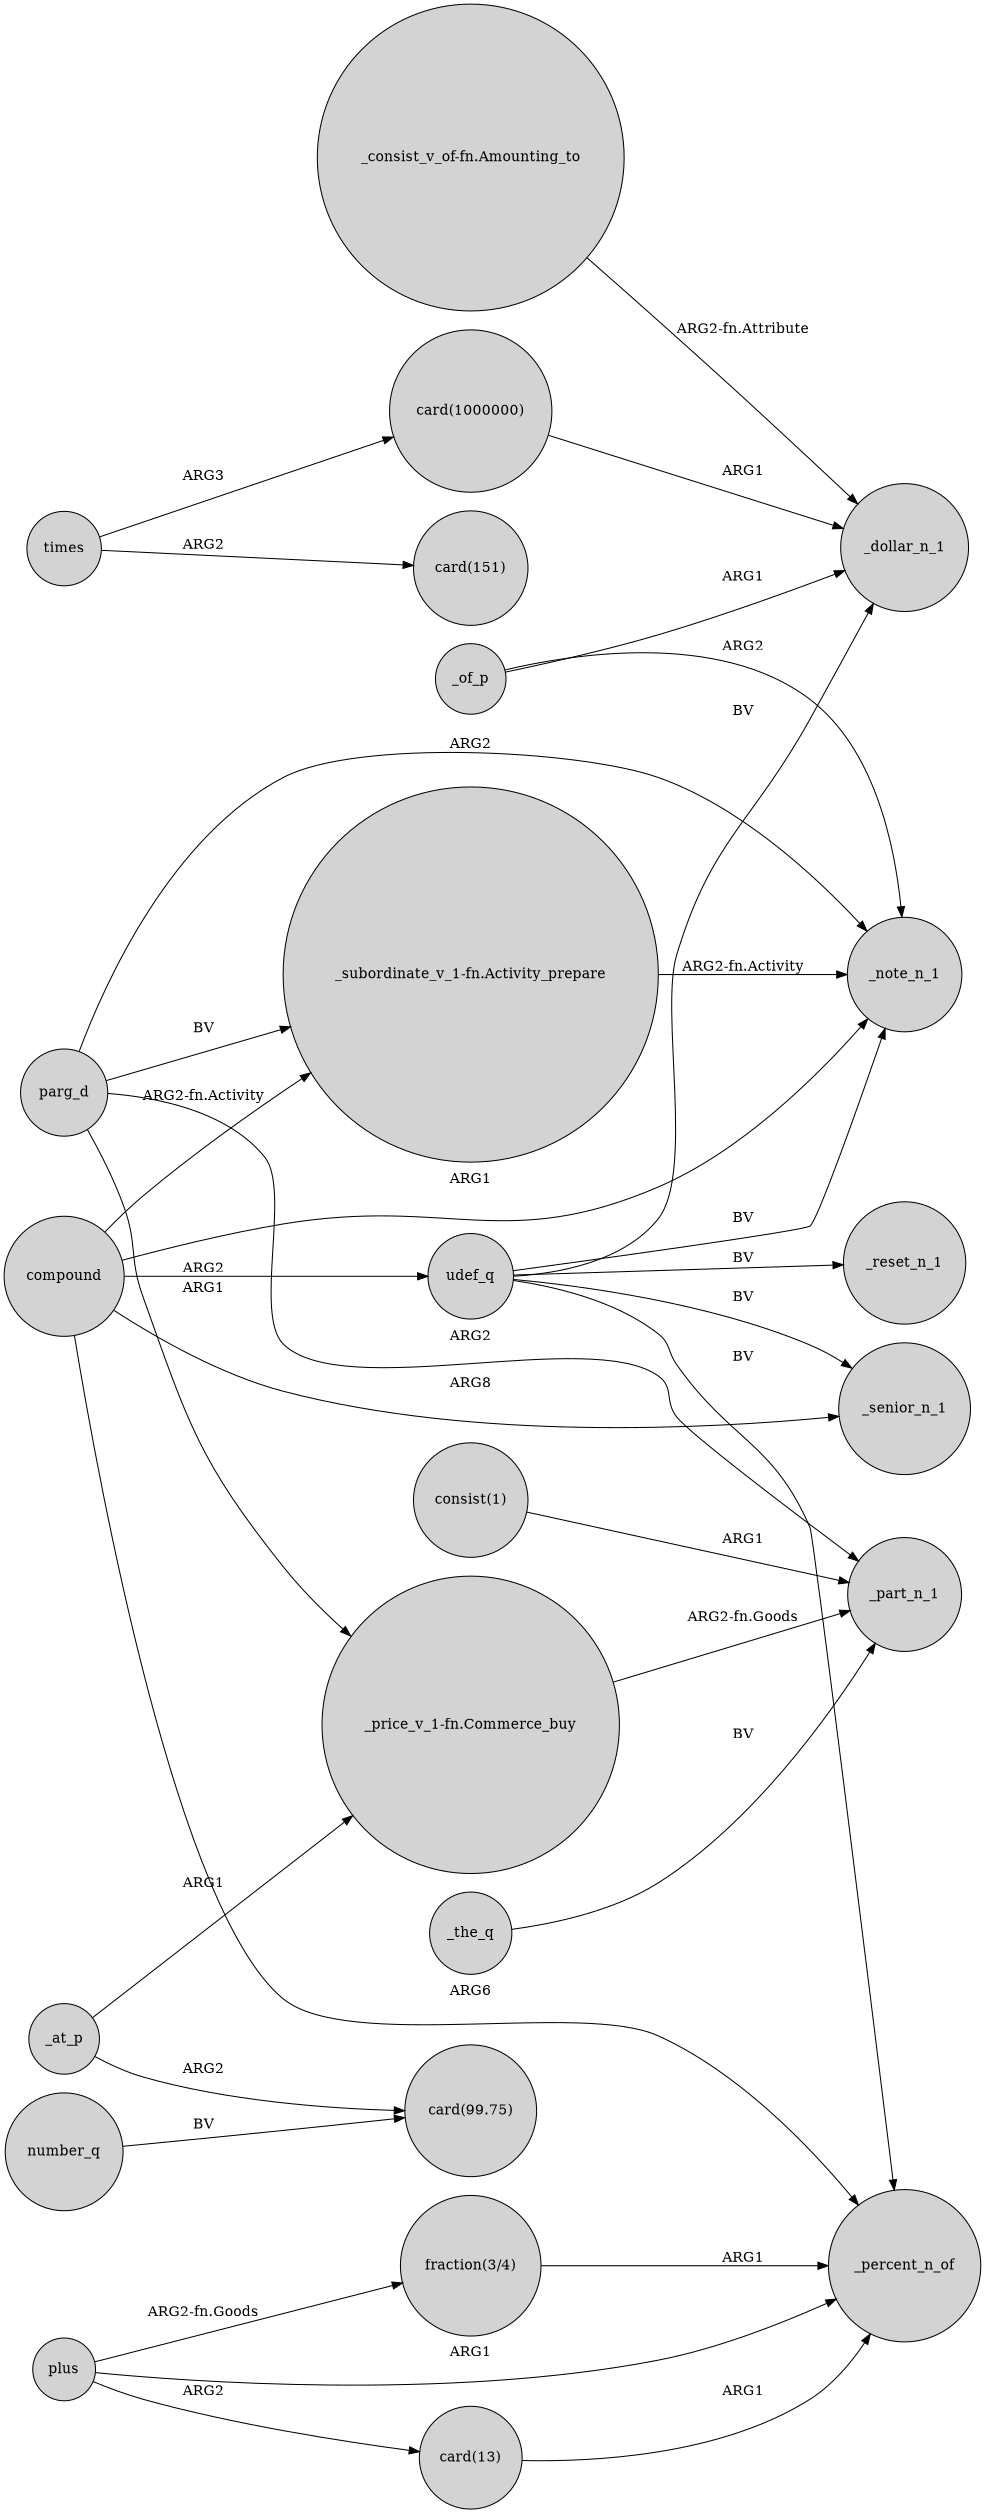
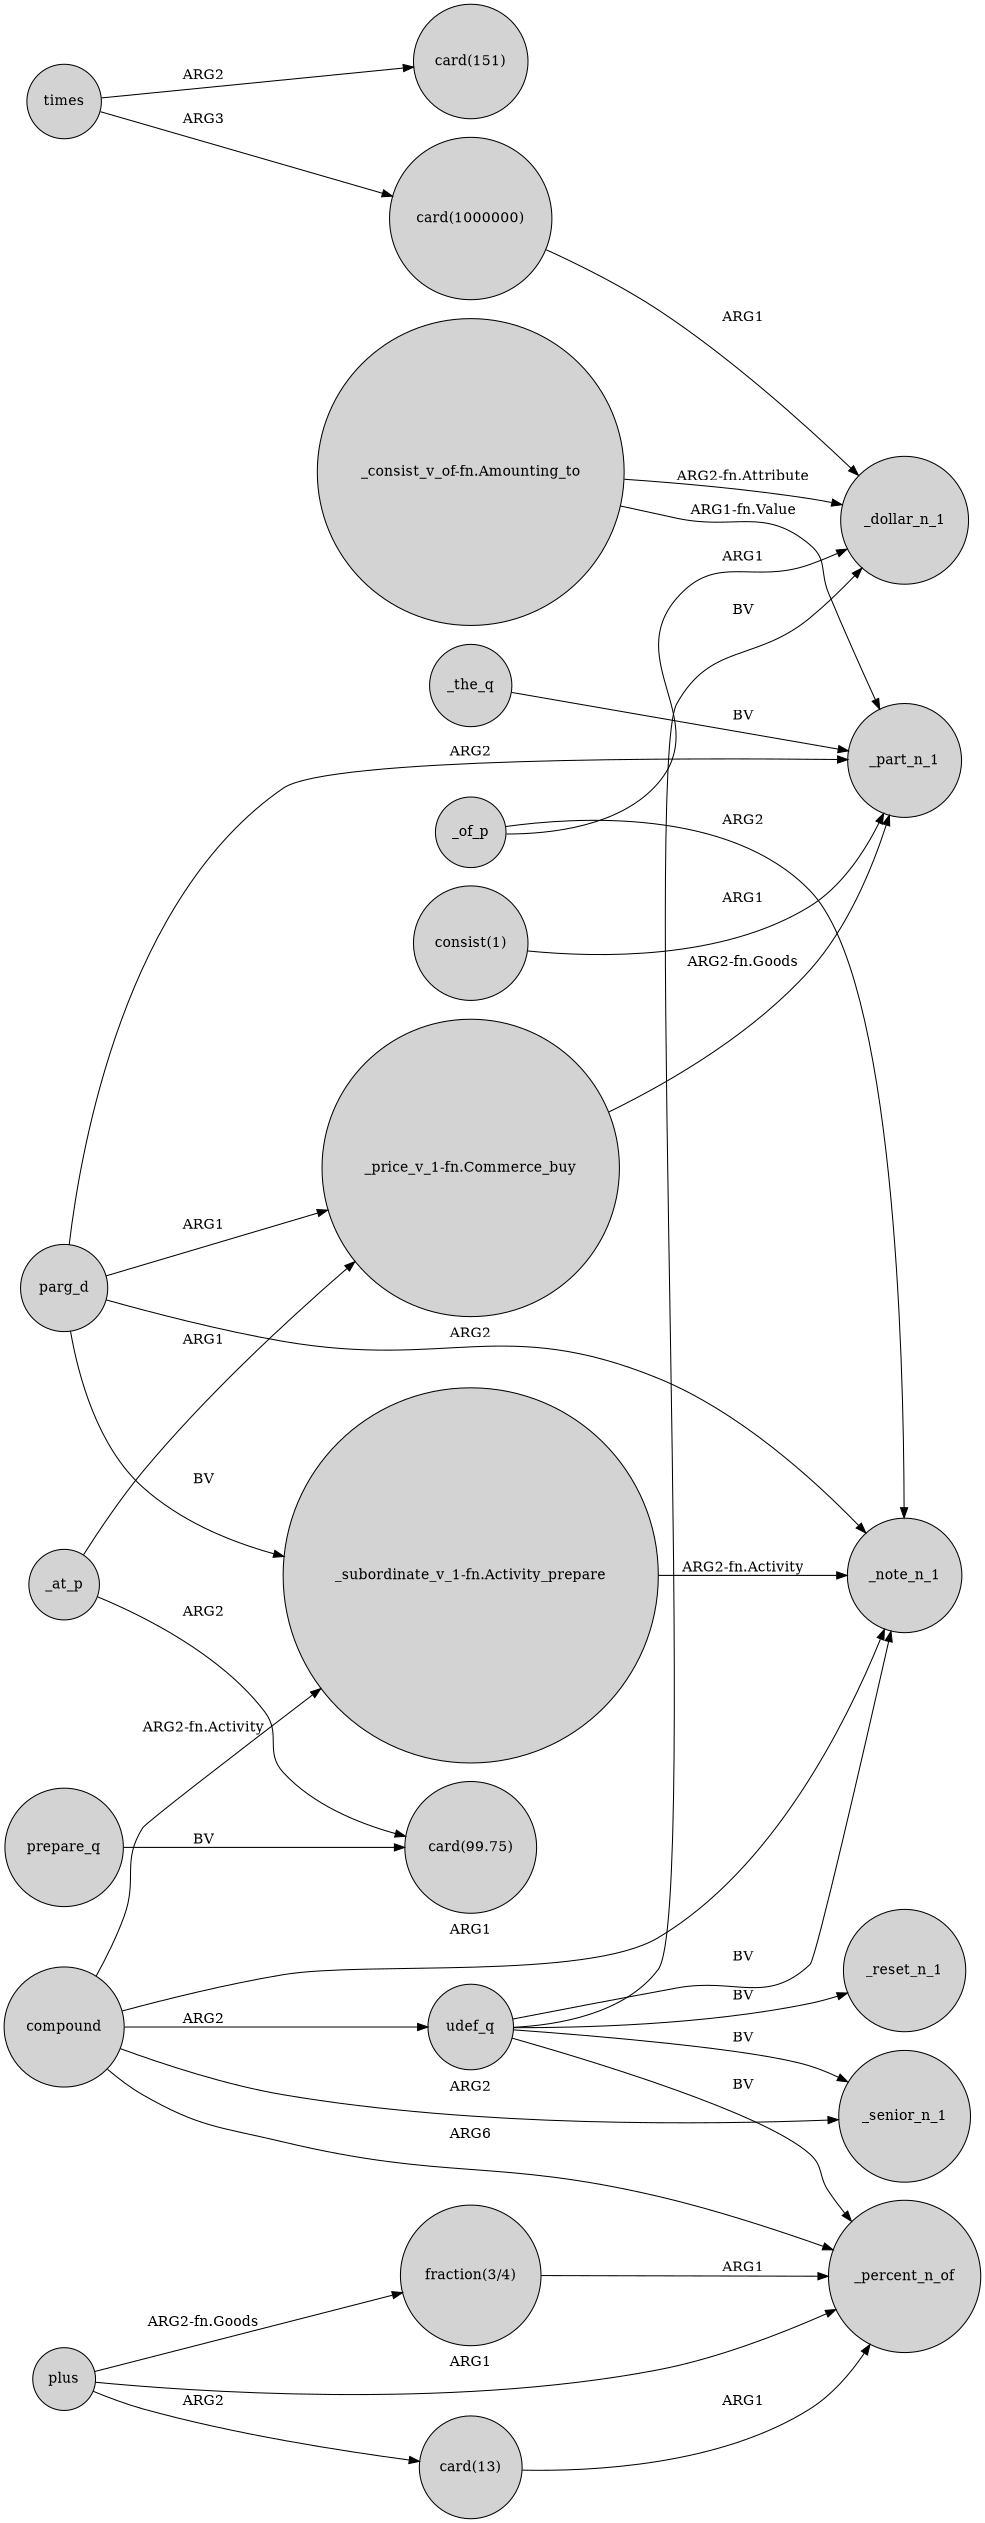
edge "_consist_v_of-fn.Amounting_to" -> "_part_n_1": added, label "ARG1-fn.Value"
edge "compound" -> "_senior_n_1": label "ARG8" -> "ARG2"
node "number_q": label "number_q" -> "prepare_q"
